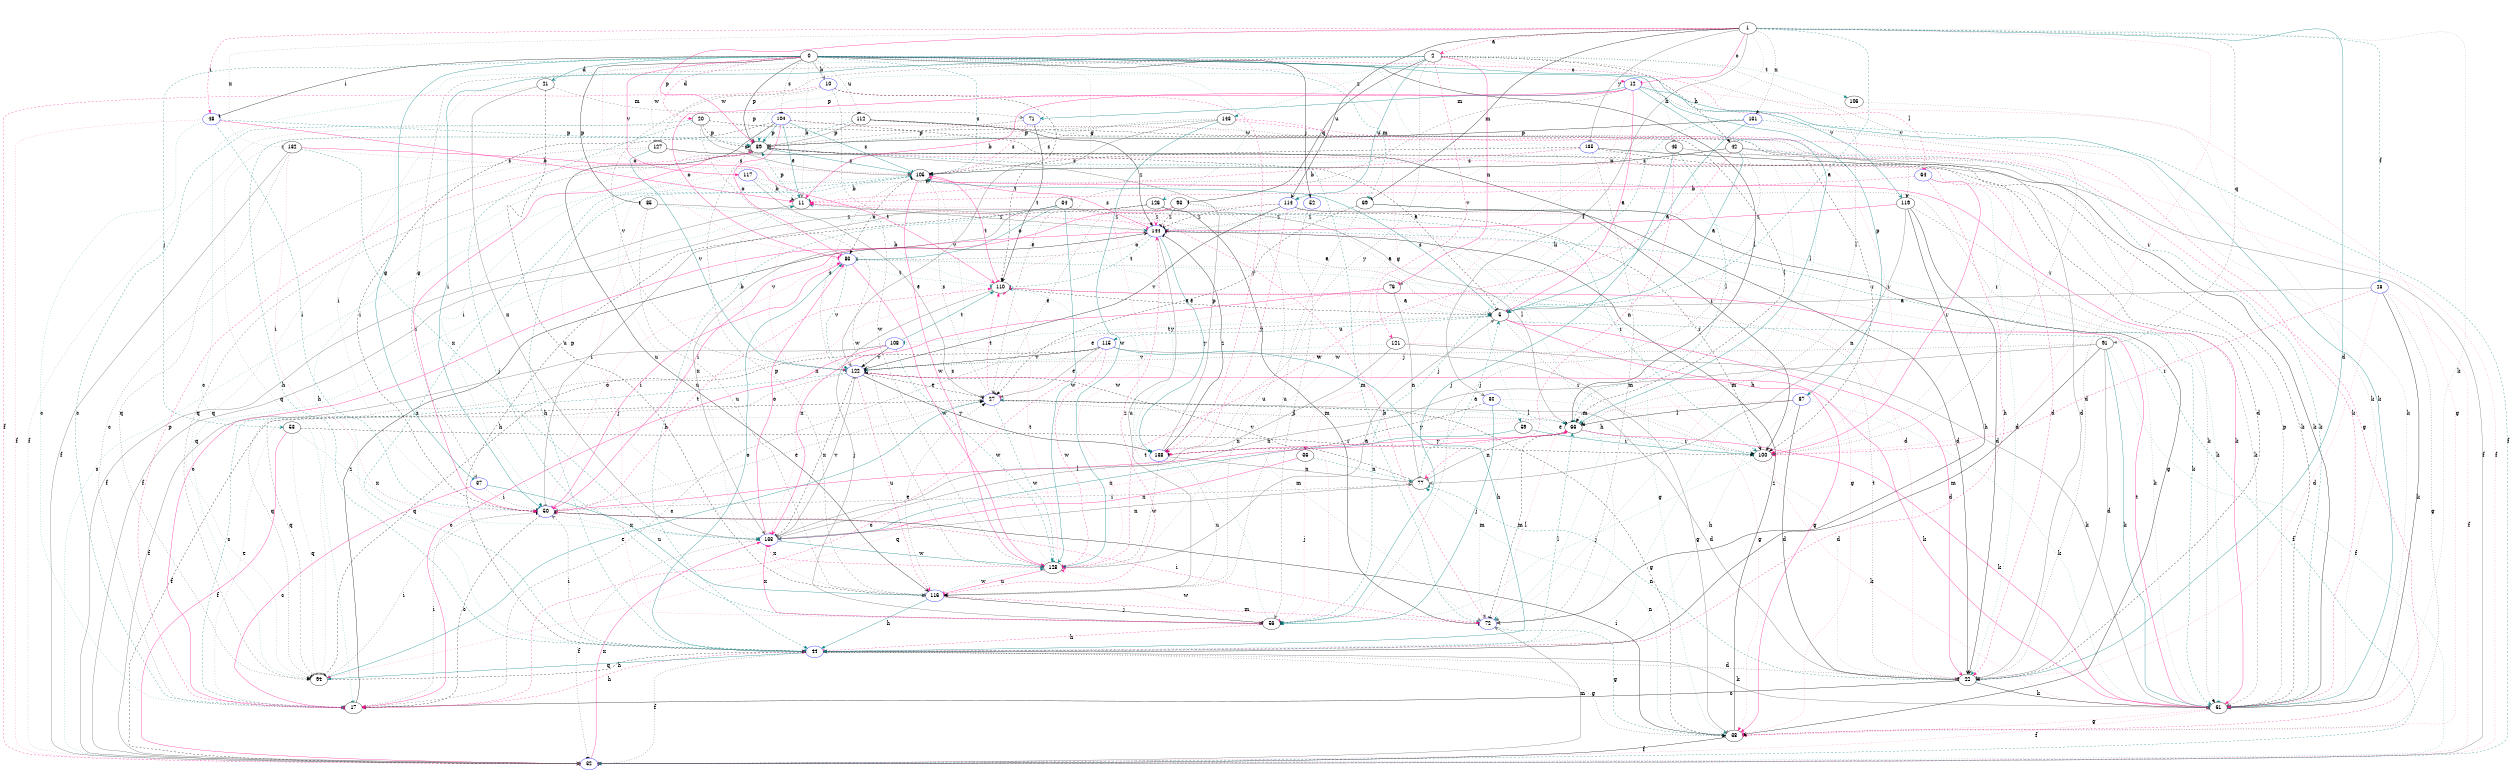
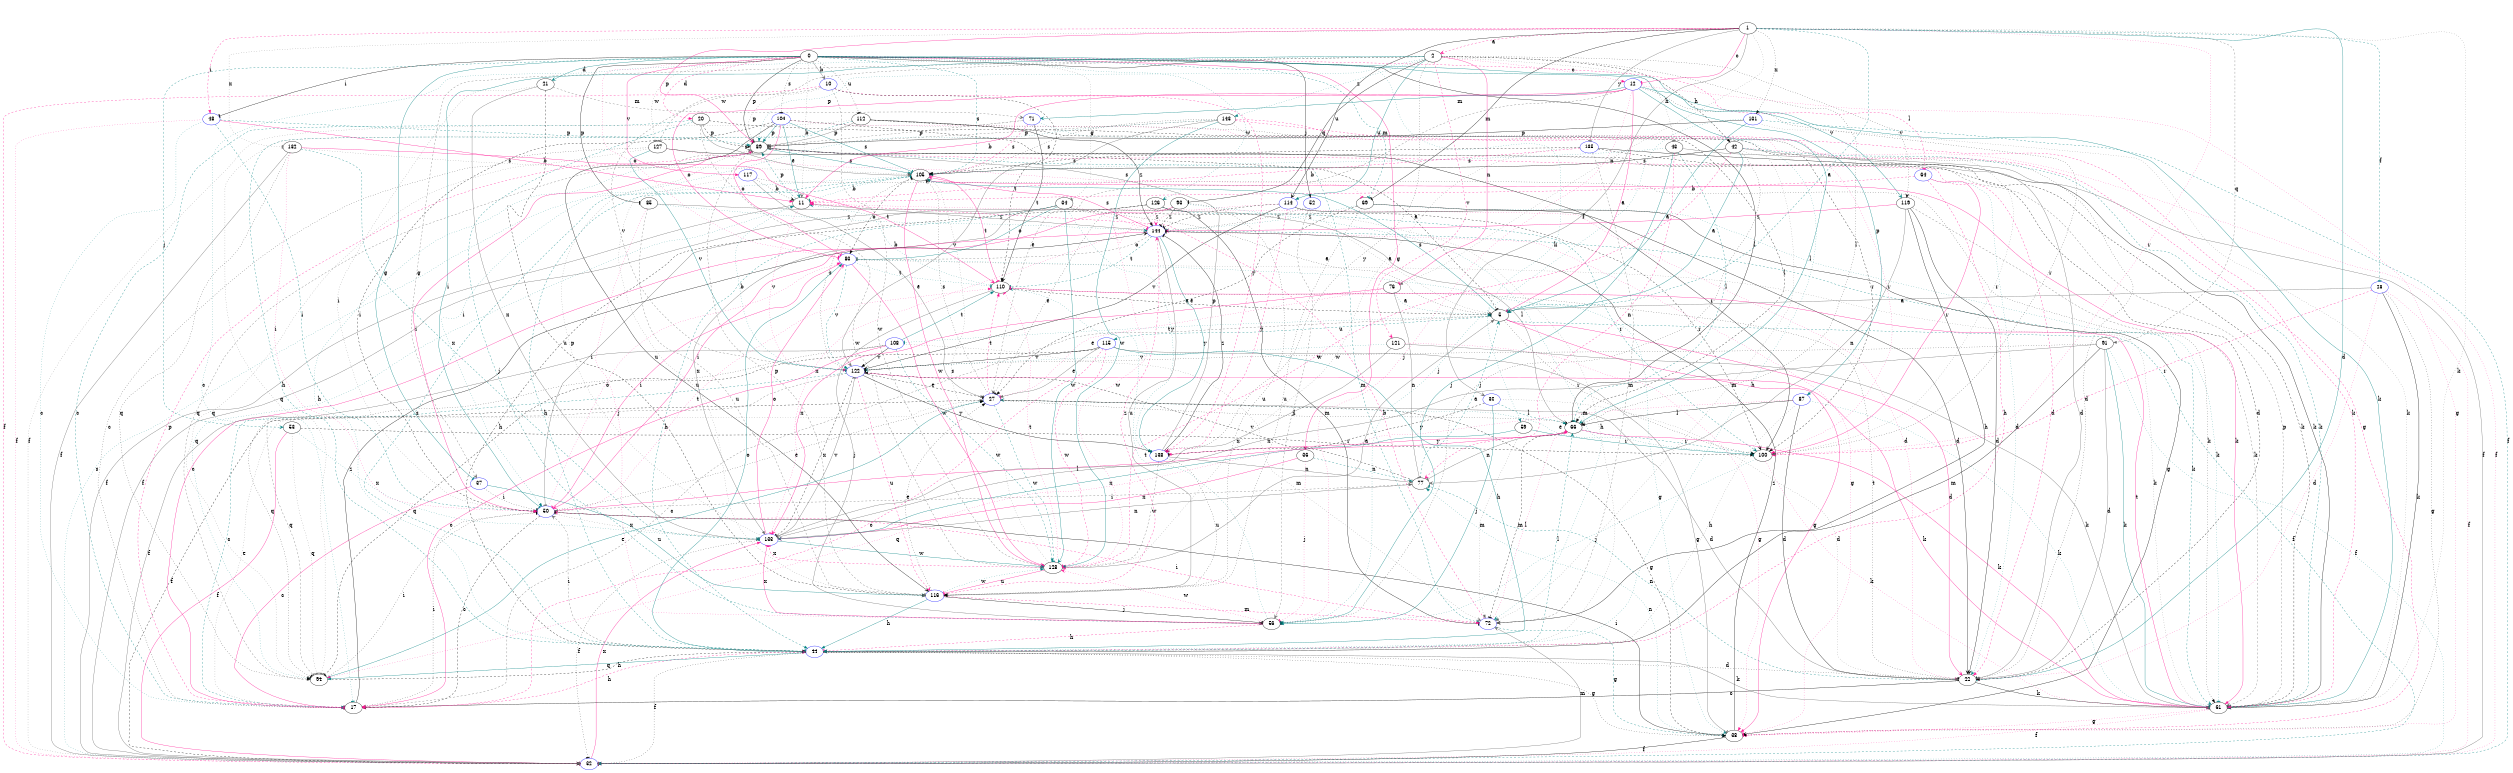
edge "0" -> "36": style dotted -> solid
node "106": removed
edge "127" -> "105": now "127" -> "69"
edge "131" -> "56": style dashed -> dotted
edge "50" -> "110": style dashed -> dotted
